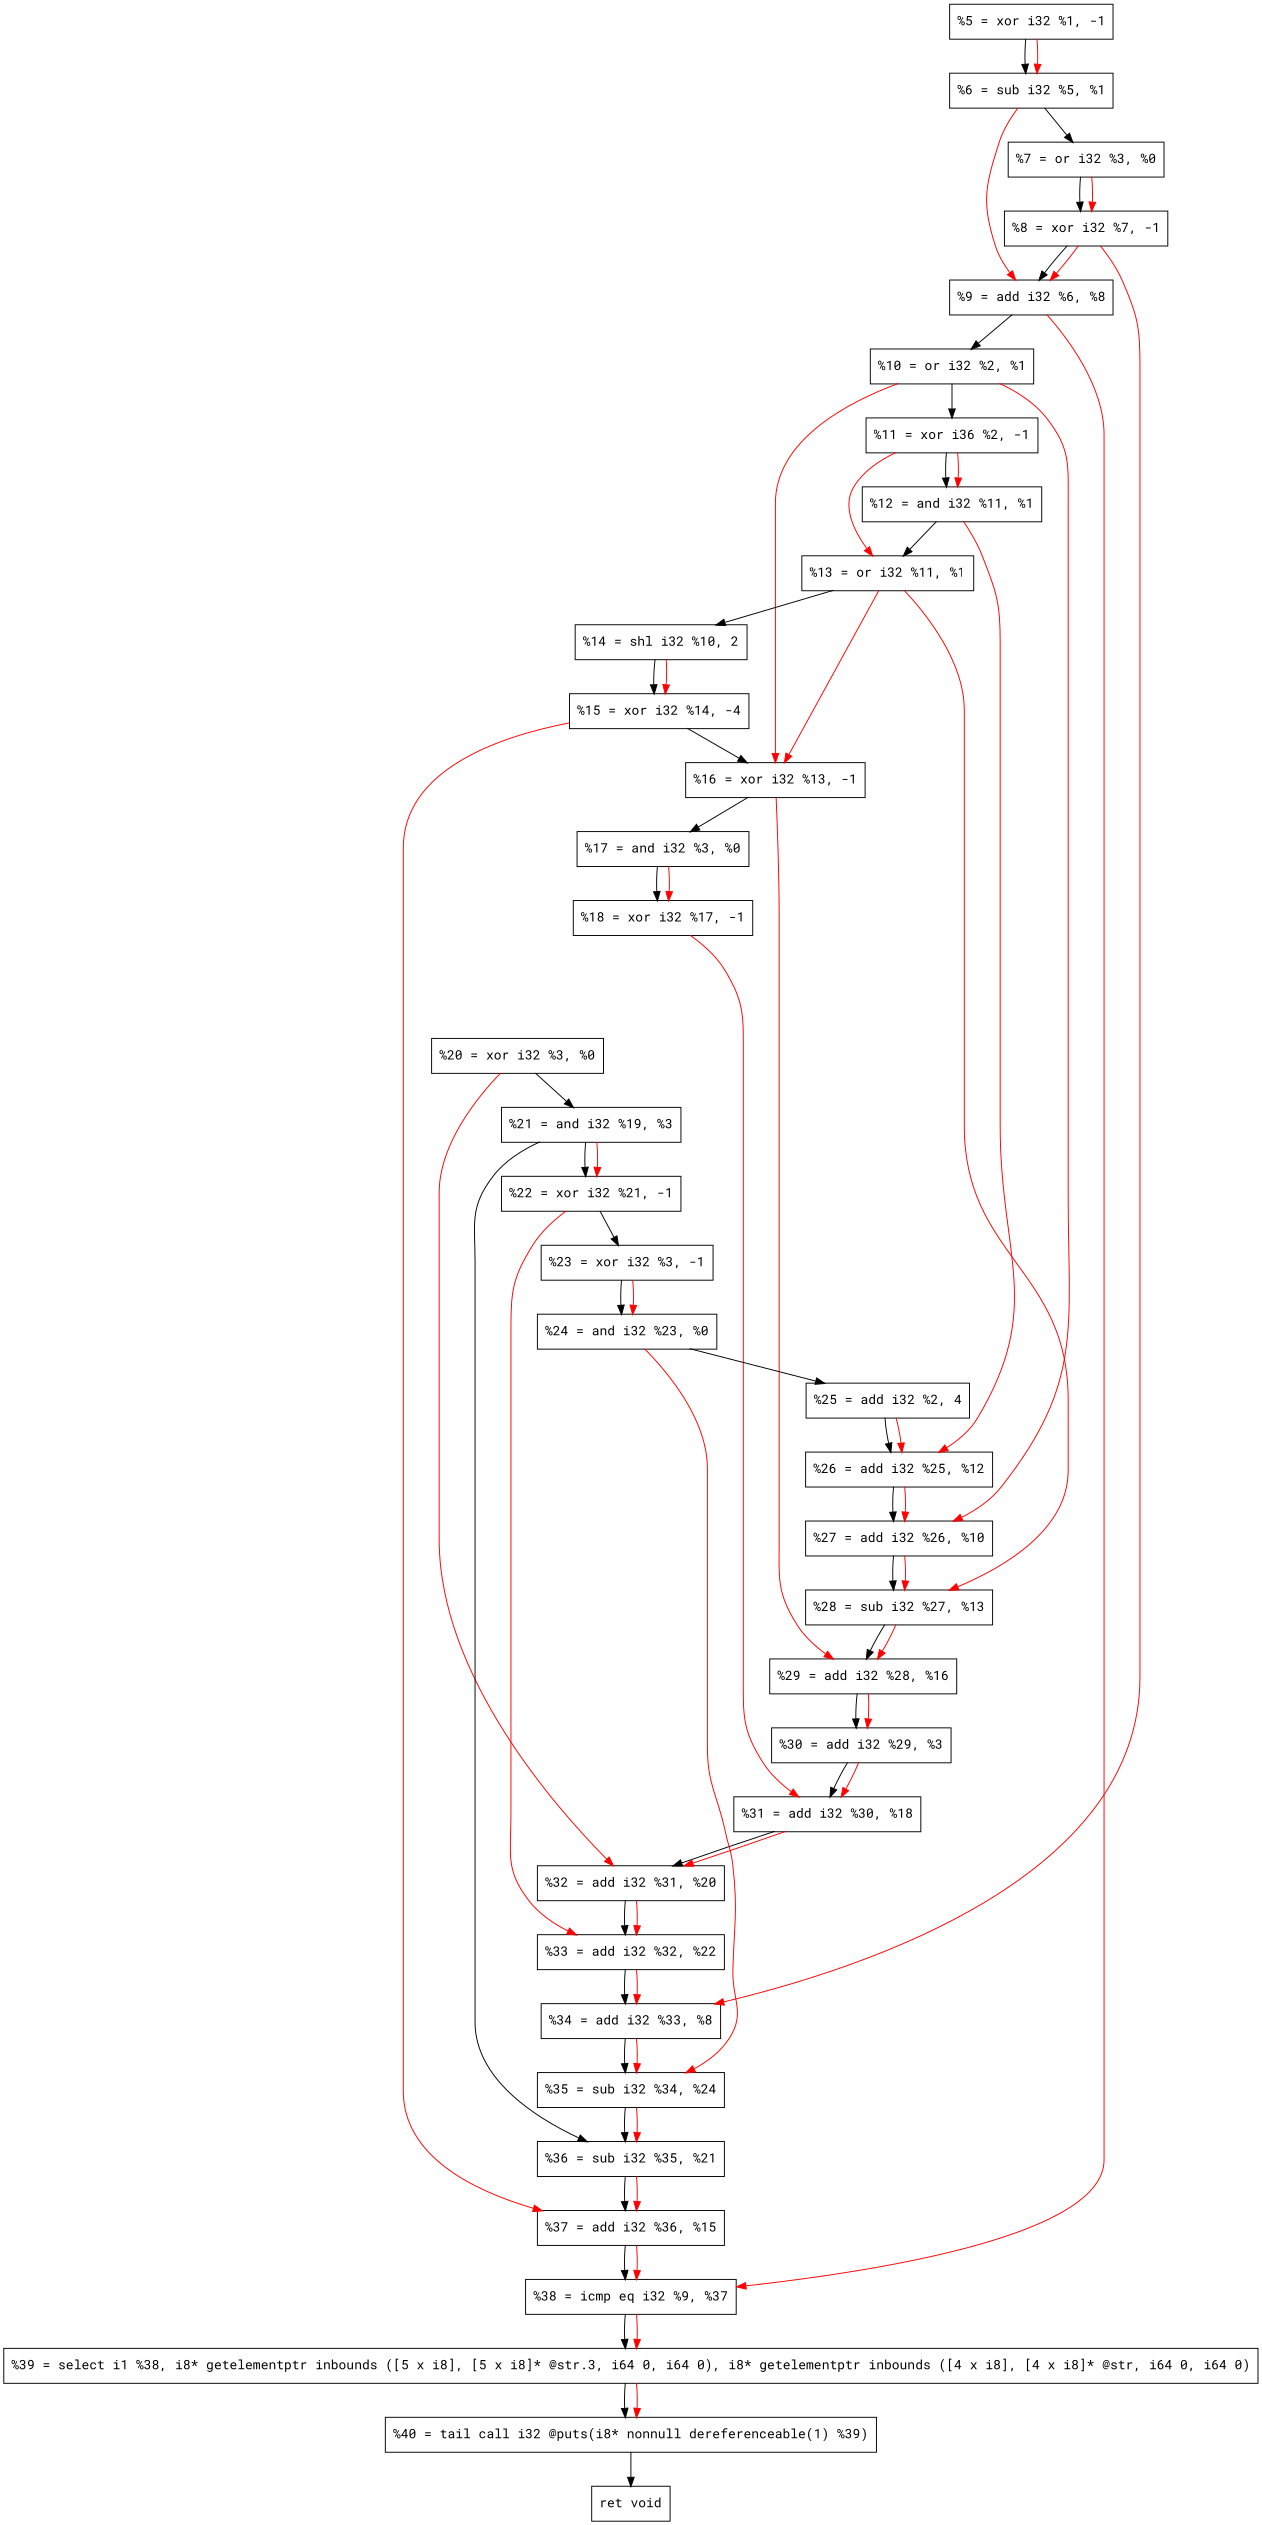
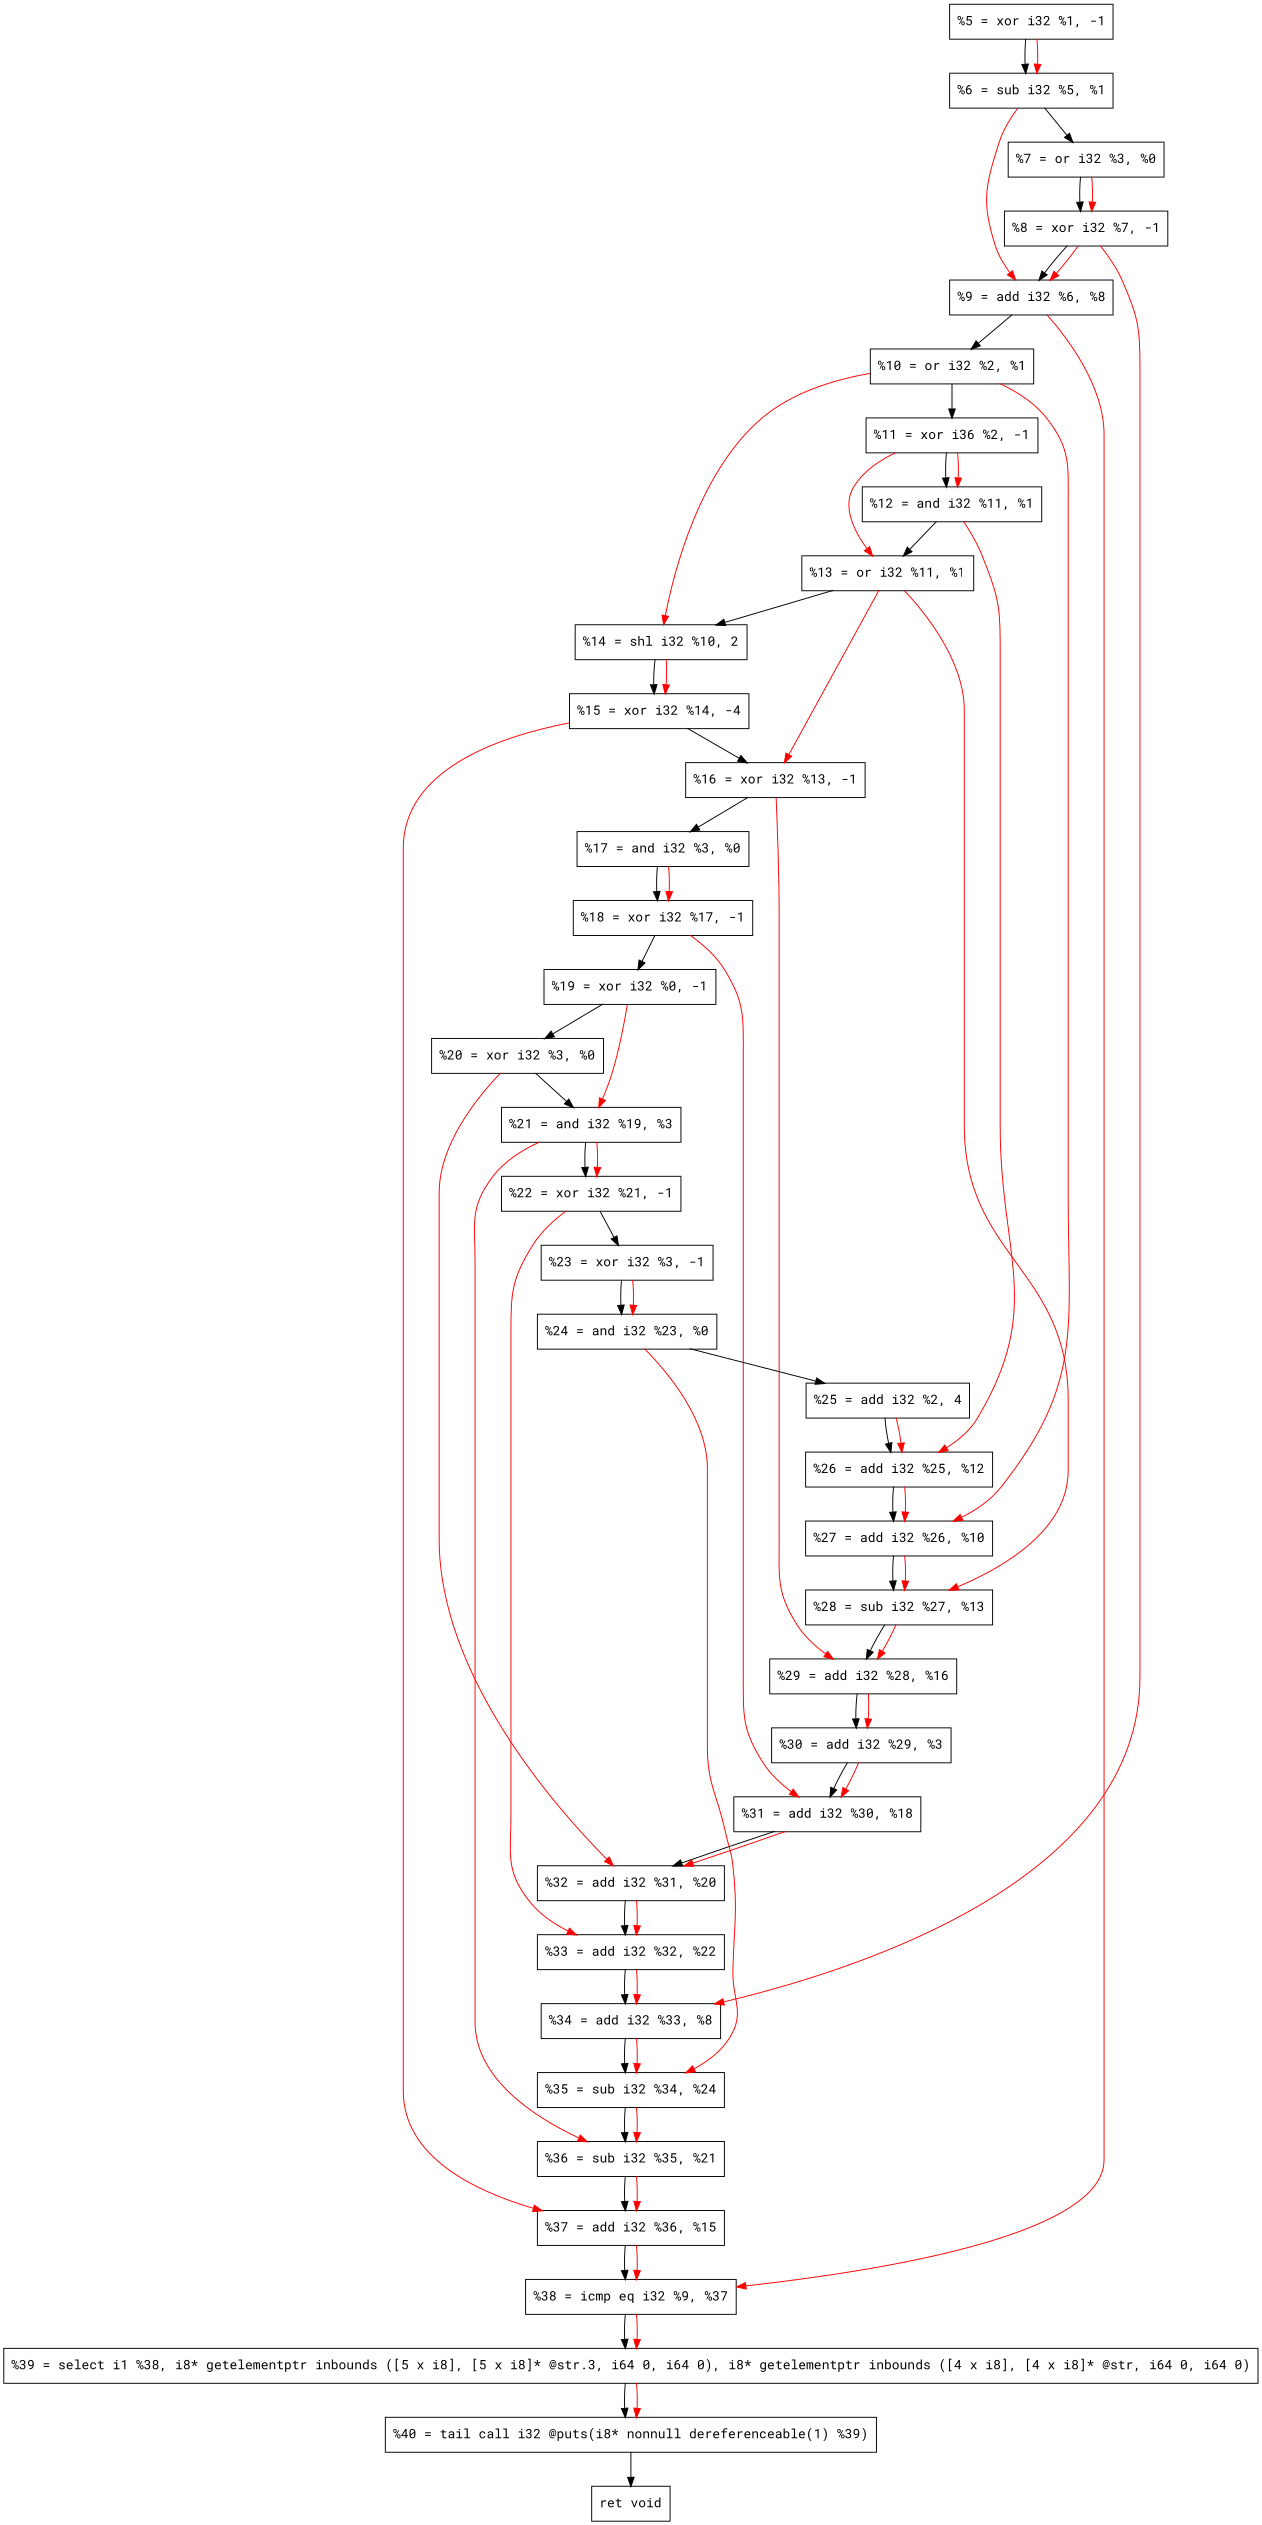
edge "%10 = or i32 %2, %1" -> "%16 = xor i32 %13, -1": now "%10 = or i32 %2, %1" -> "%14 = shl i32 %10, 2"
node "%19 = xor i32 %0, -1": added
edge "%21 = and i32 %19, %3" -> "%36 = sub i32 %35, %21": color black -> red
